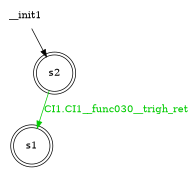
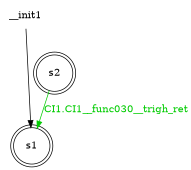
edge "__init1" -> "s2": now "__init1" -> "s1"
